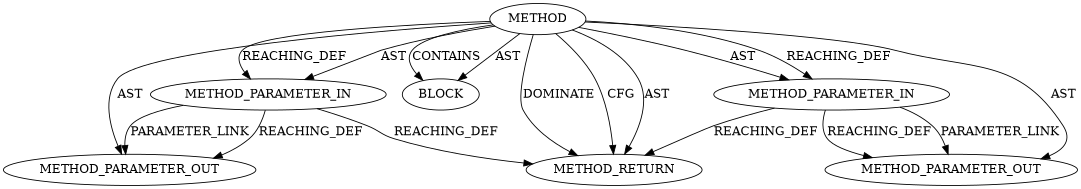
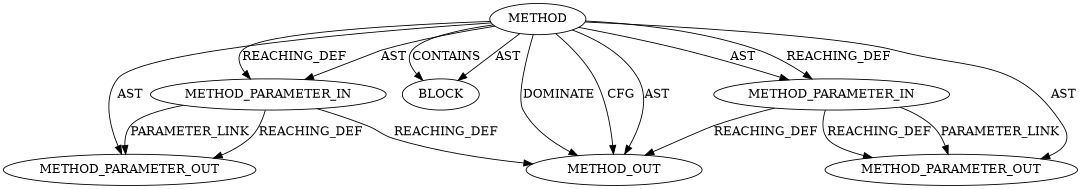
node "METHOD_RETURN": label "METHOD_RETURN" -> "METHOD_OUT"
